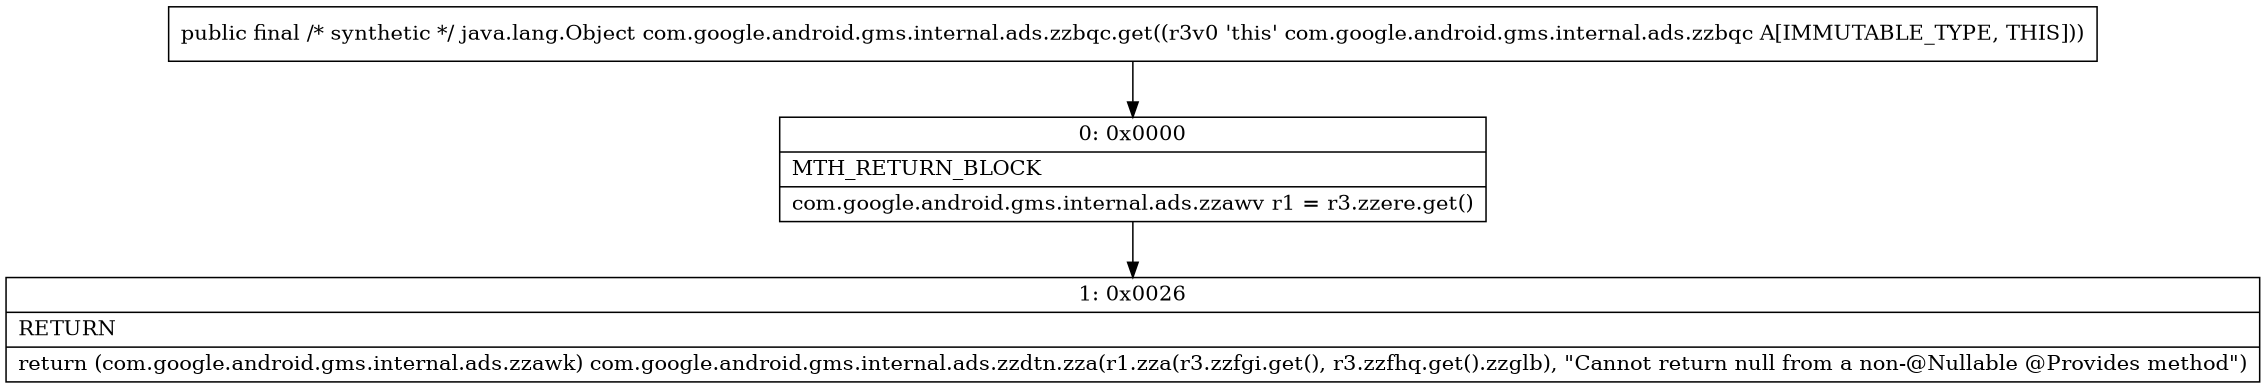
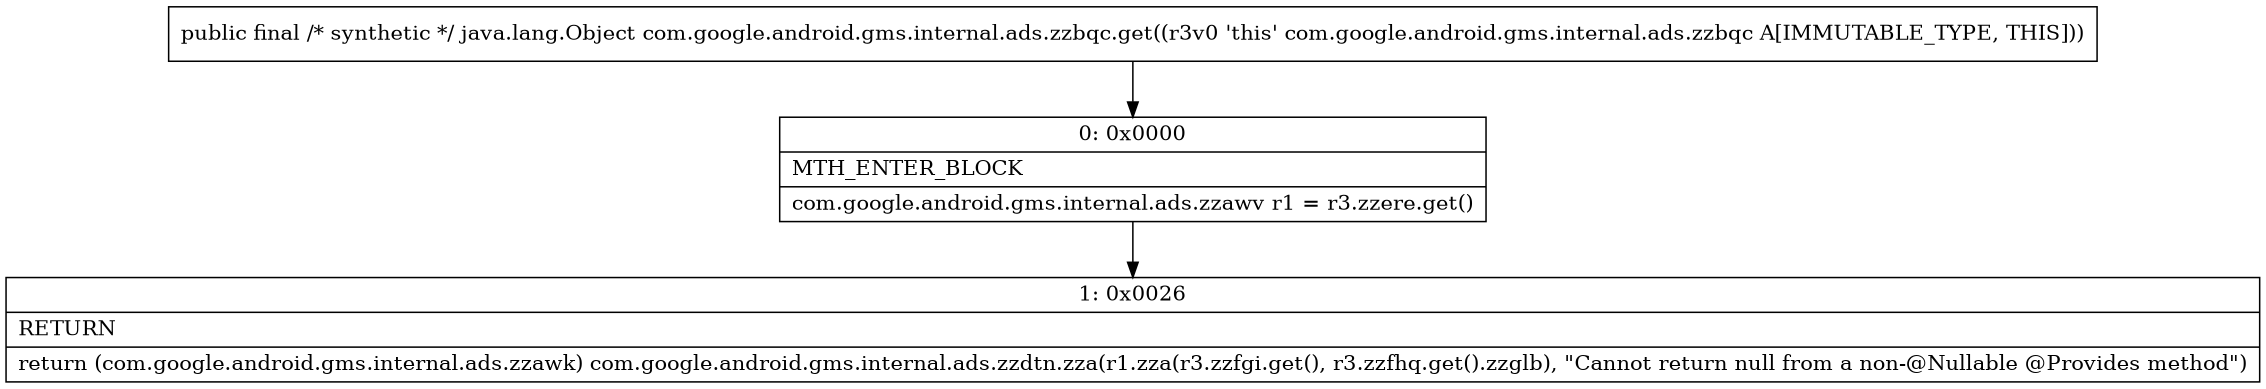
node "0: 0x0000": text "MTH_RETURN_BLOCK" -> "MTH_ENTER_BLOCK"
